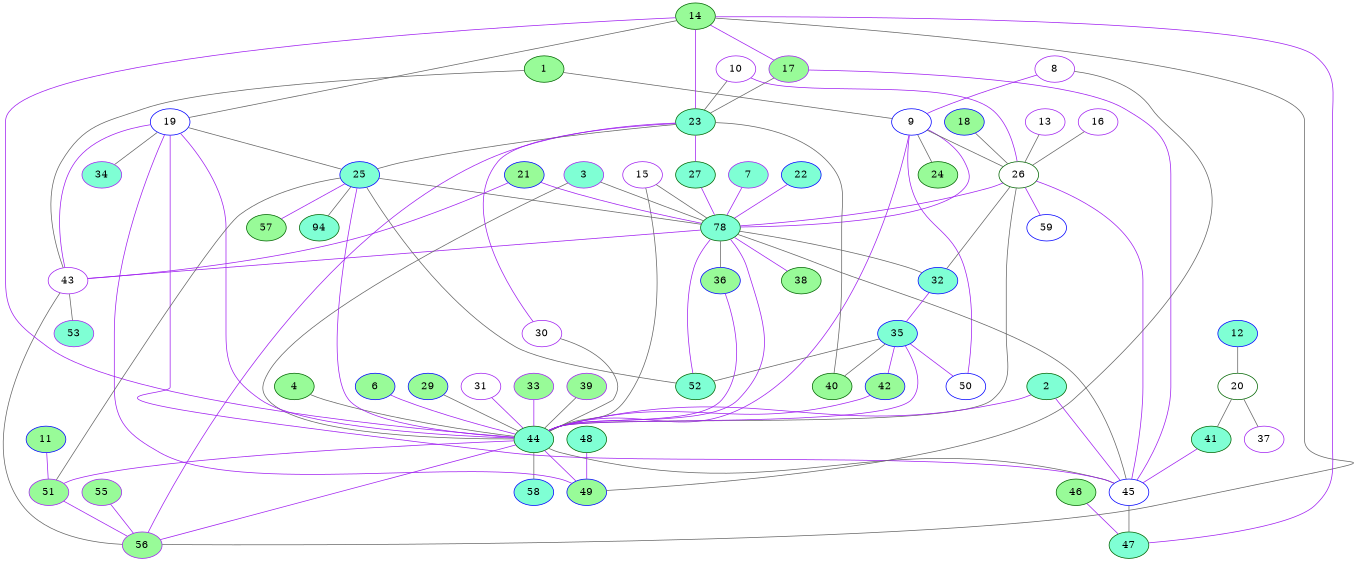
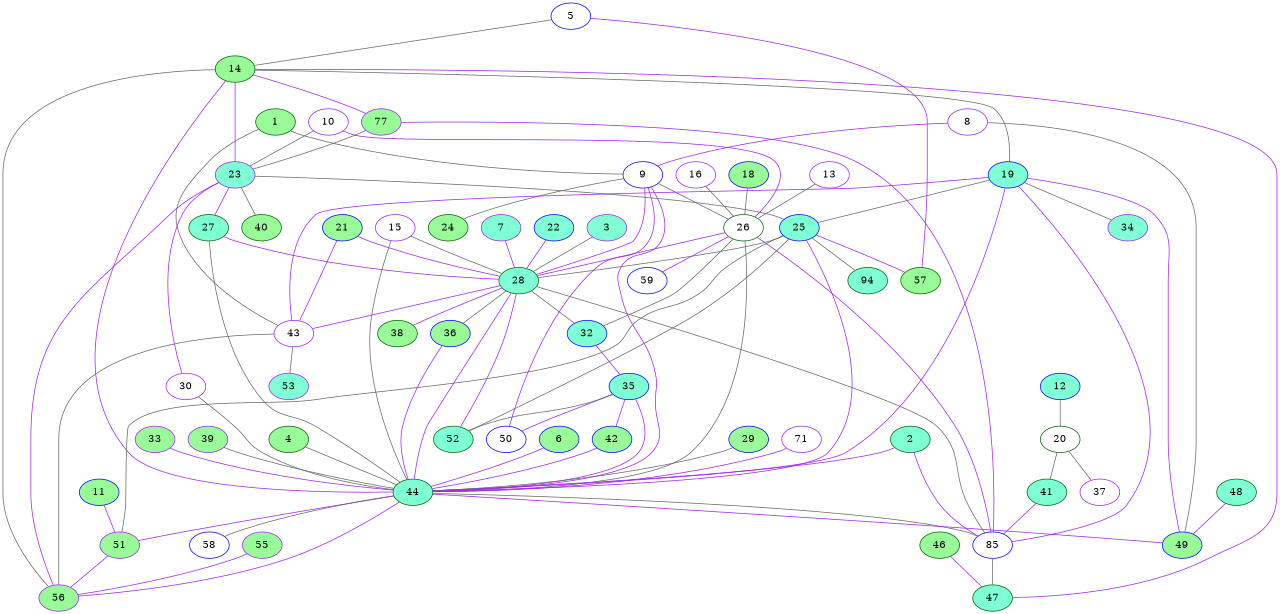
node "5": added
node "17": label "17" -> "77"
node "19": fillcolor white -> aquamarine
node "23": color darkgreen -> purple
node "78": label "78" -> "28"
edge "3" -- "44": now "27" -- "44"
edge "35" -- "40": removed
node "31": label "31" -> "71"
node "58": fillcolor aquamarine -> white
node "45": label "45" -> "85"
